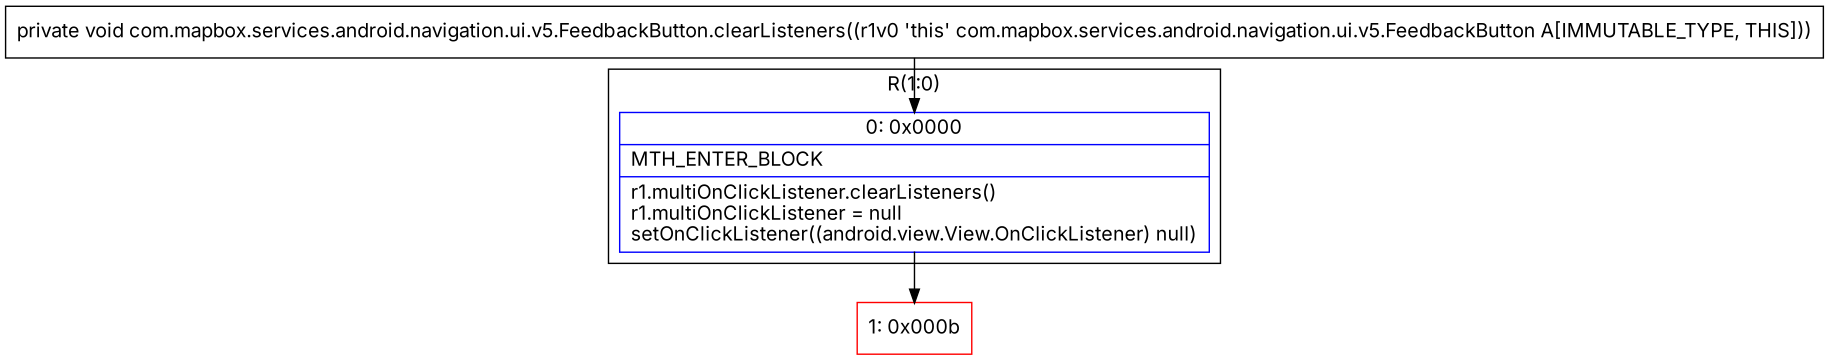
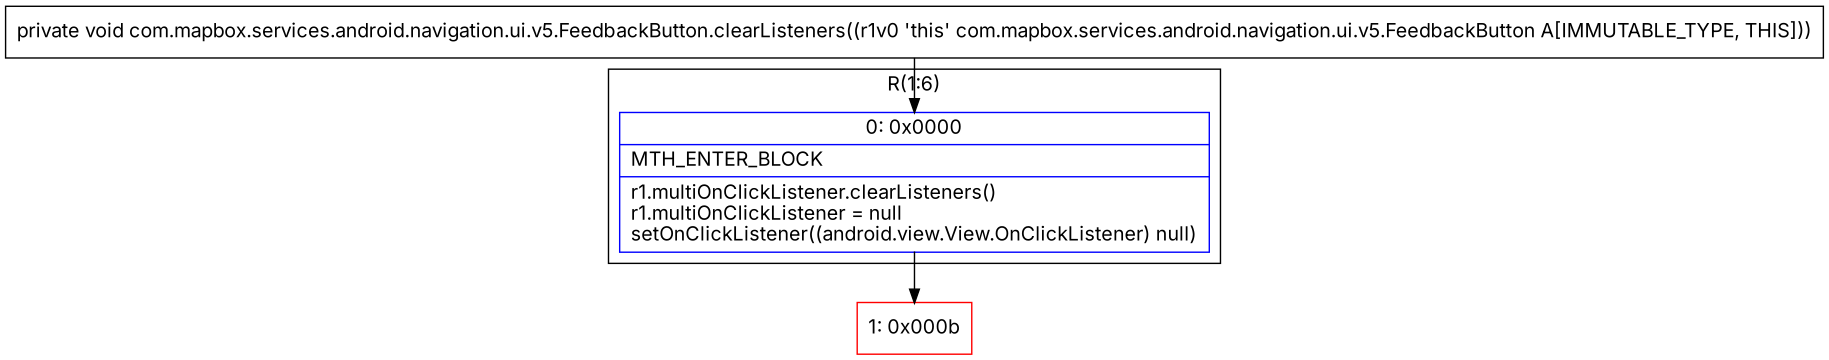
cluster "R(1:0)": label "R(1:0)" -> "R(1:6)"
